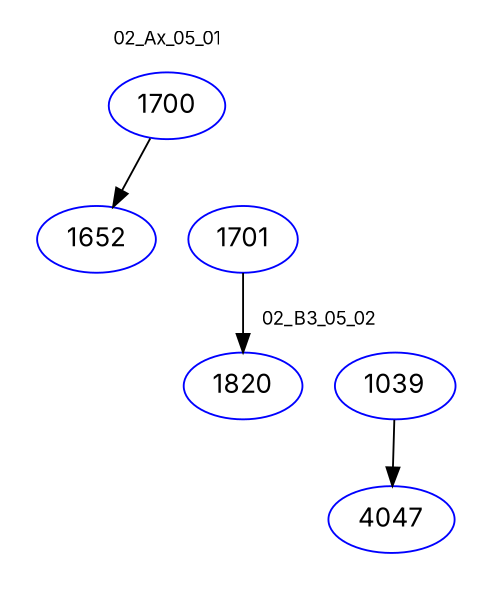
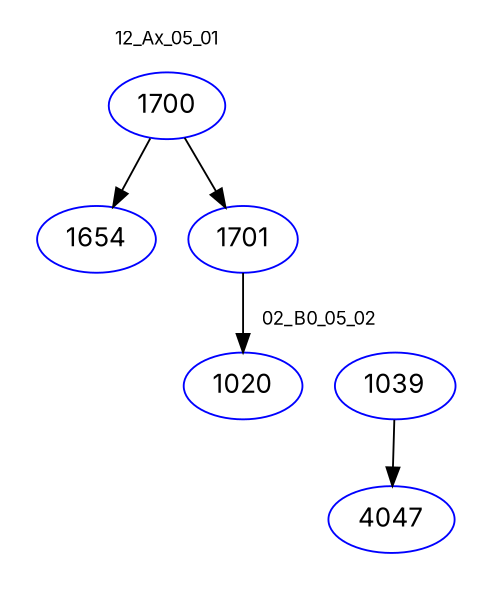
cluster "02_Ax_05_01": label "02_Ax_05_01" -> "12_Ax_05_01"
edge "1700" -> "1701": added
node "1652": label "1652" -> "1654"
cluster "02_B3_05_02": label "02_B3_05_02" -> "02_B0_05_02"
node "1820": label "1820" -> "1020"
